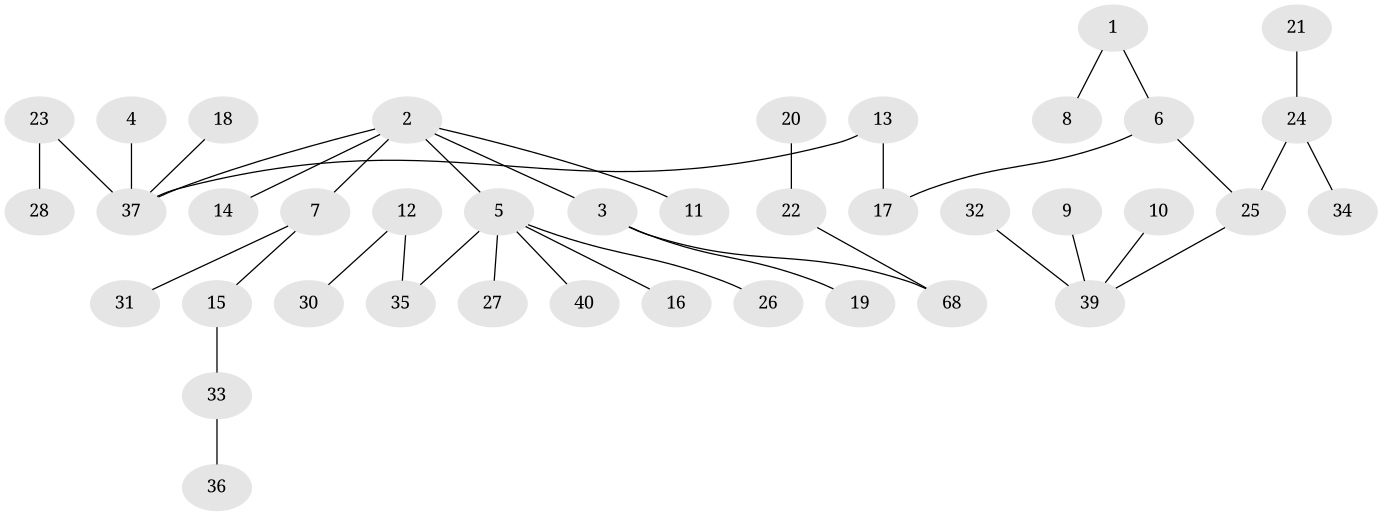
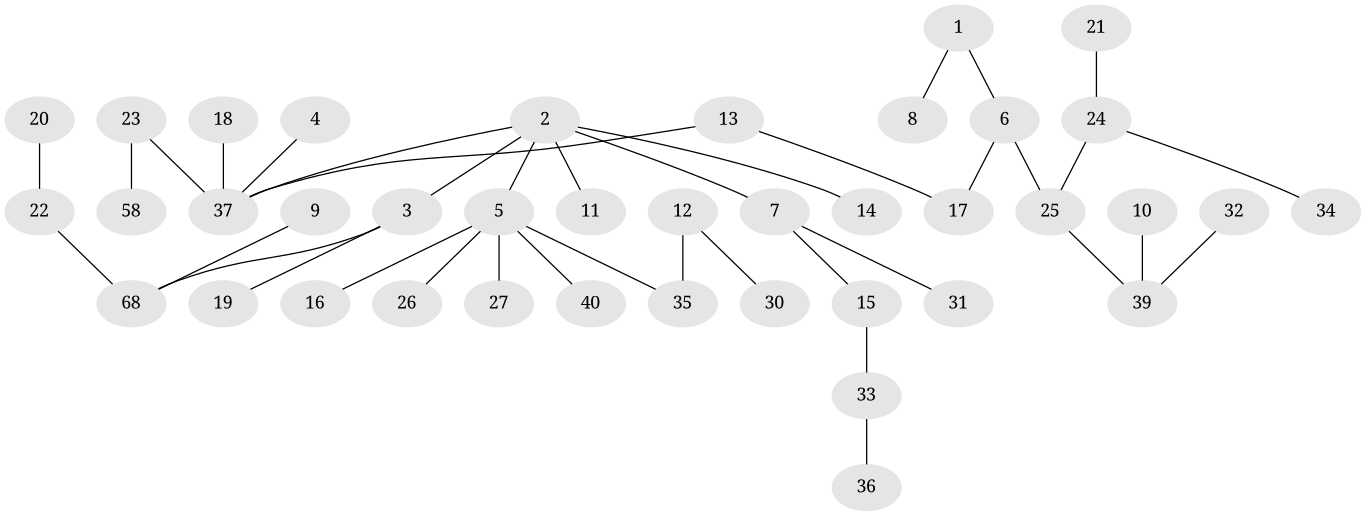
node "28": label "28" -> "58"
edge "9" -- "39": now "9" -- "68"
